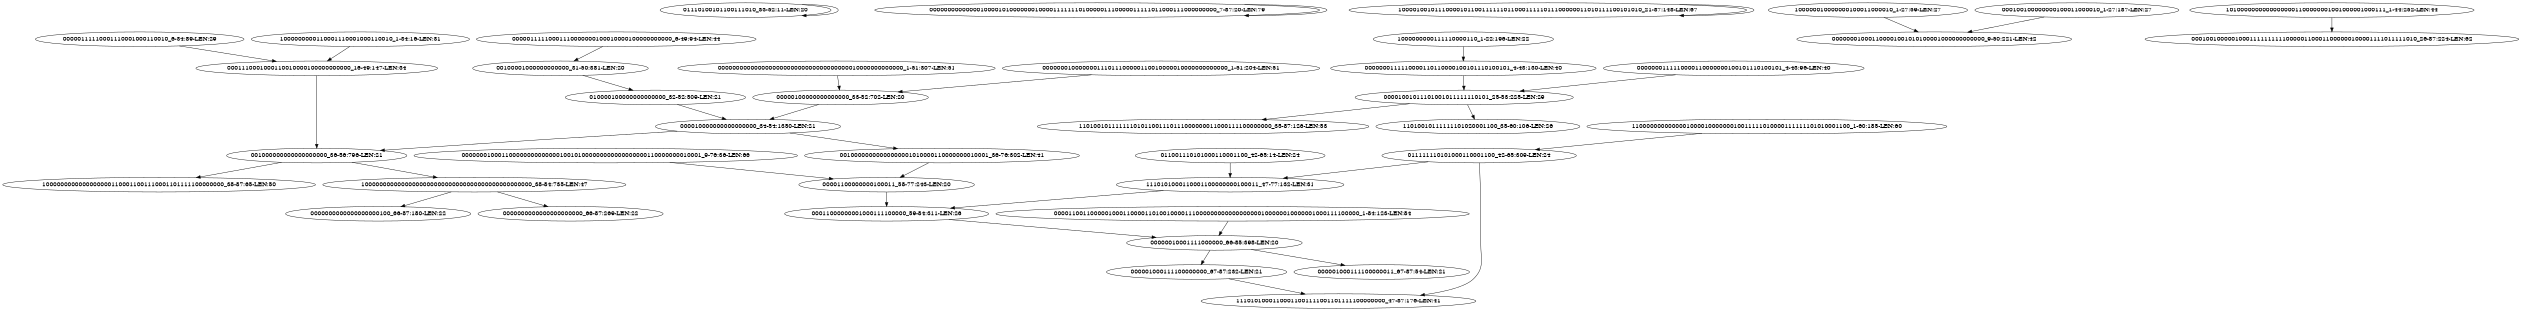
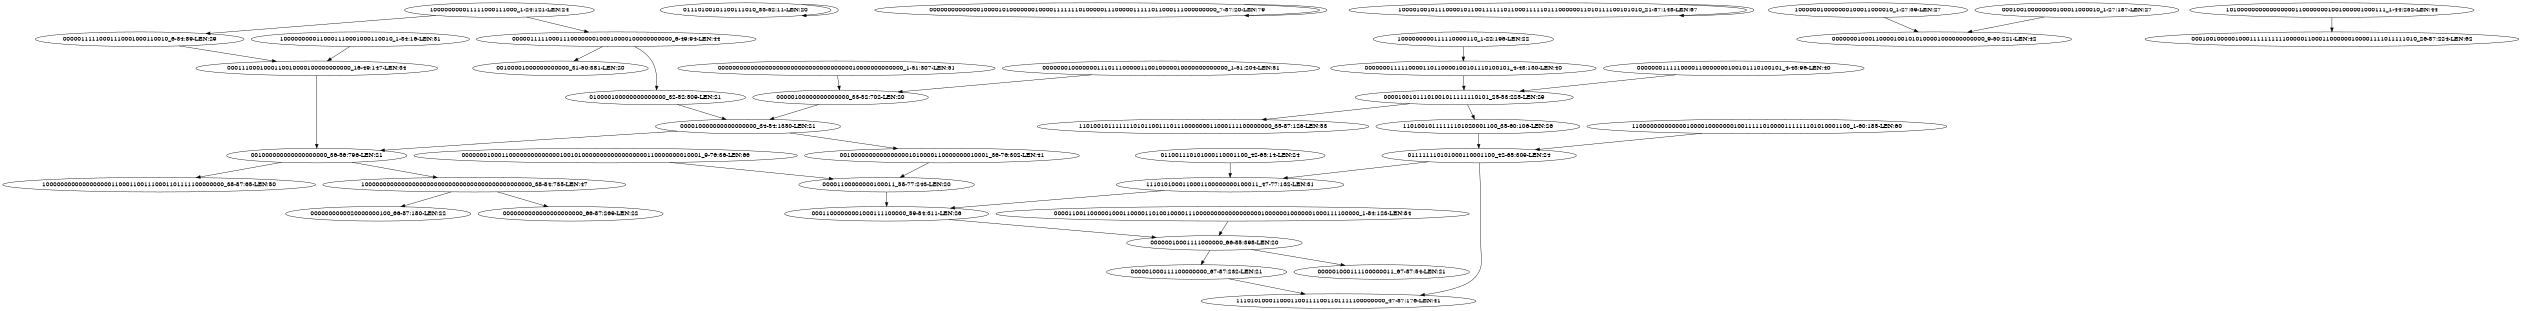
node "100000000011111000111000_1-24:121-LEN:24": added
edge "00100001000000000000_31-50:381-LEN:20" -> "010000100000000000000_32-52:509-LEN:21": now "00000111110001110000000100010000100000000000_6-49:94-LEN:44" -> "010000100000000000000_32-52:509-LEN:21"
edge "11010010111111101020001100_35-60:106-LEN:26" -> "011111110101000110001100_42-65:309-LEN:24": added
node "0000000000000000000100_66-87:180-LEN:22": label "0000000000000000000100_66-87:180-LEN:22" -> "0000000000020000000100_66-87:180-LEN:22"
